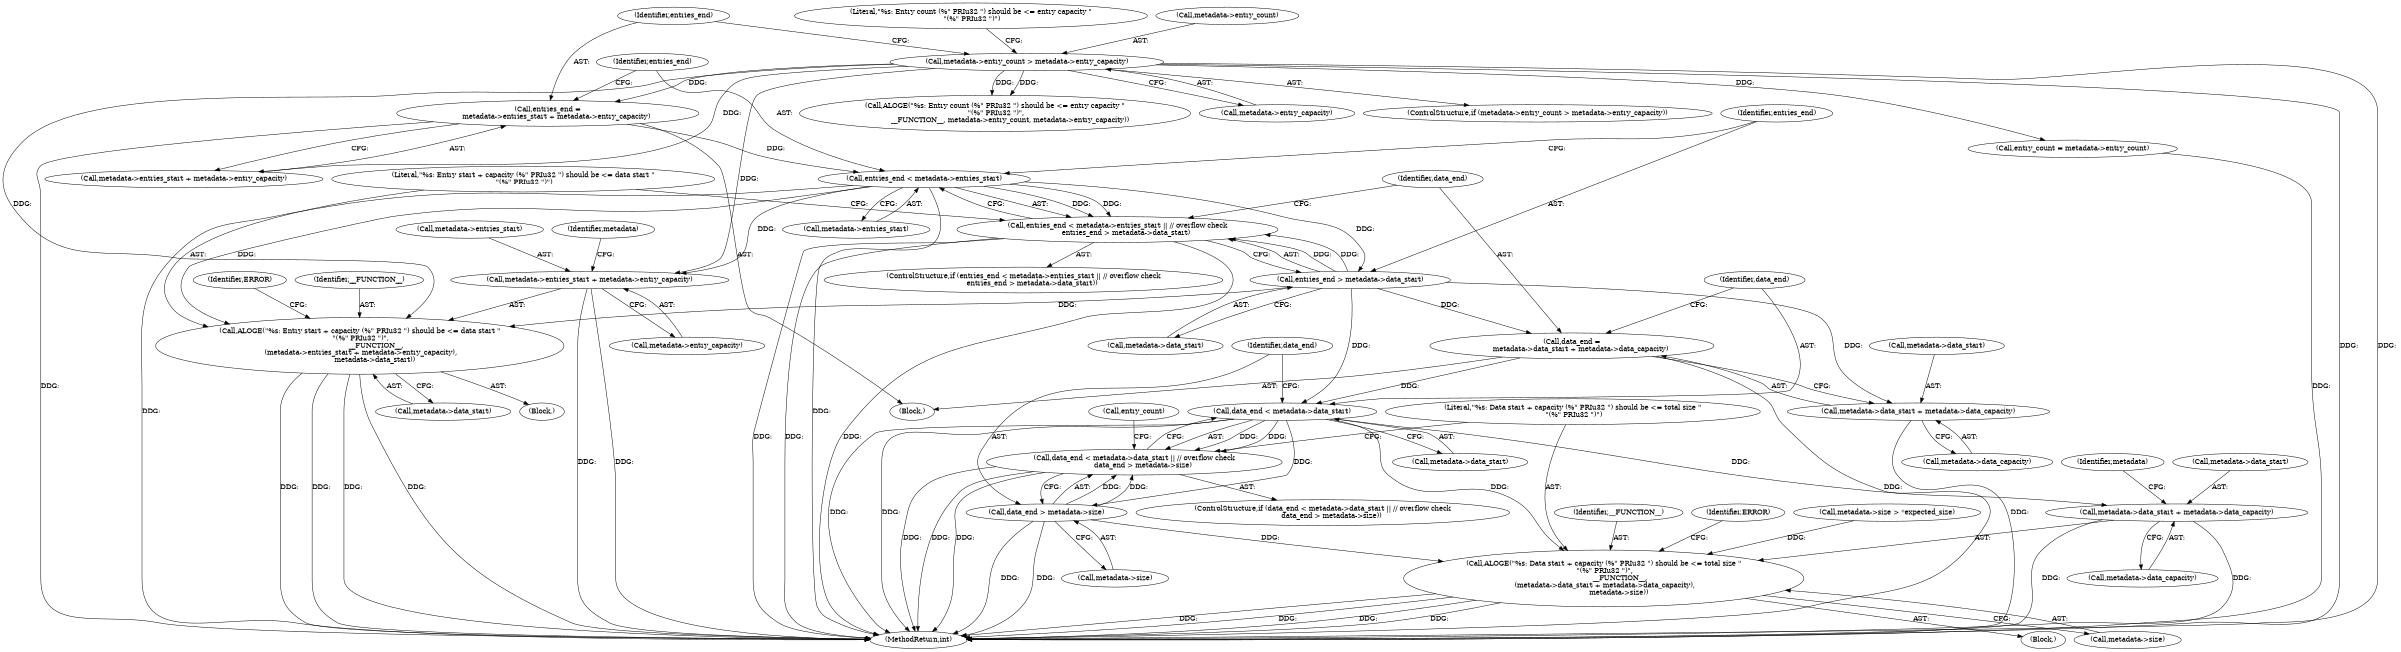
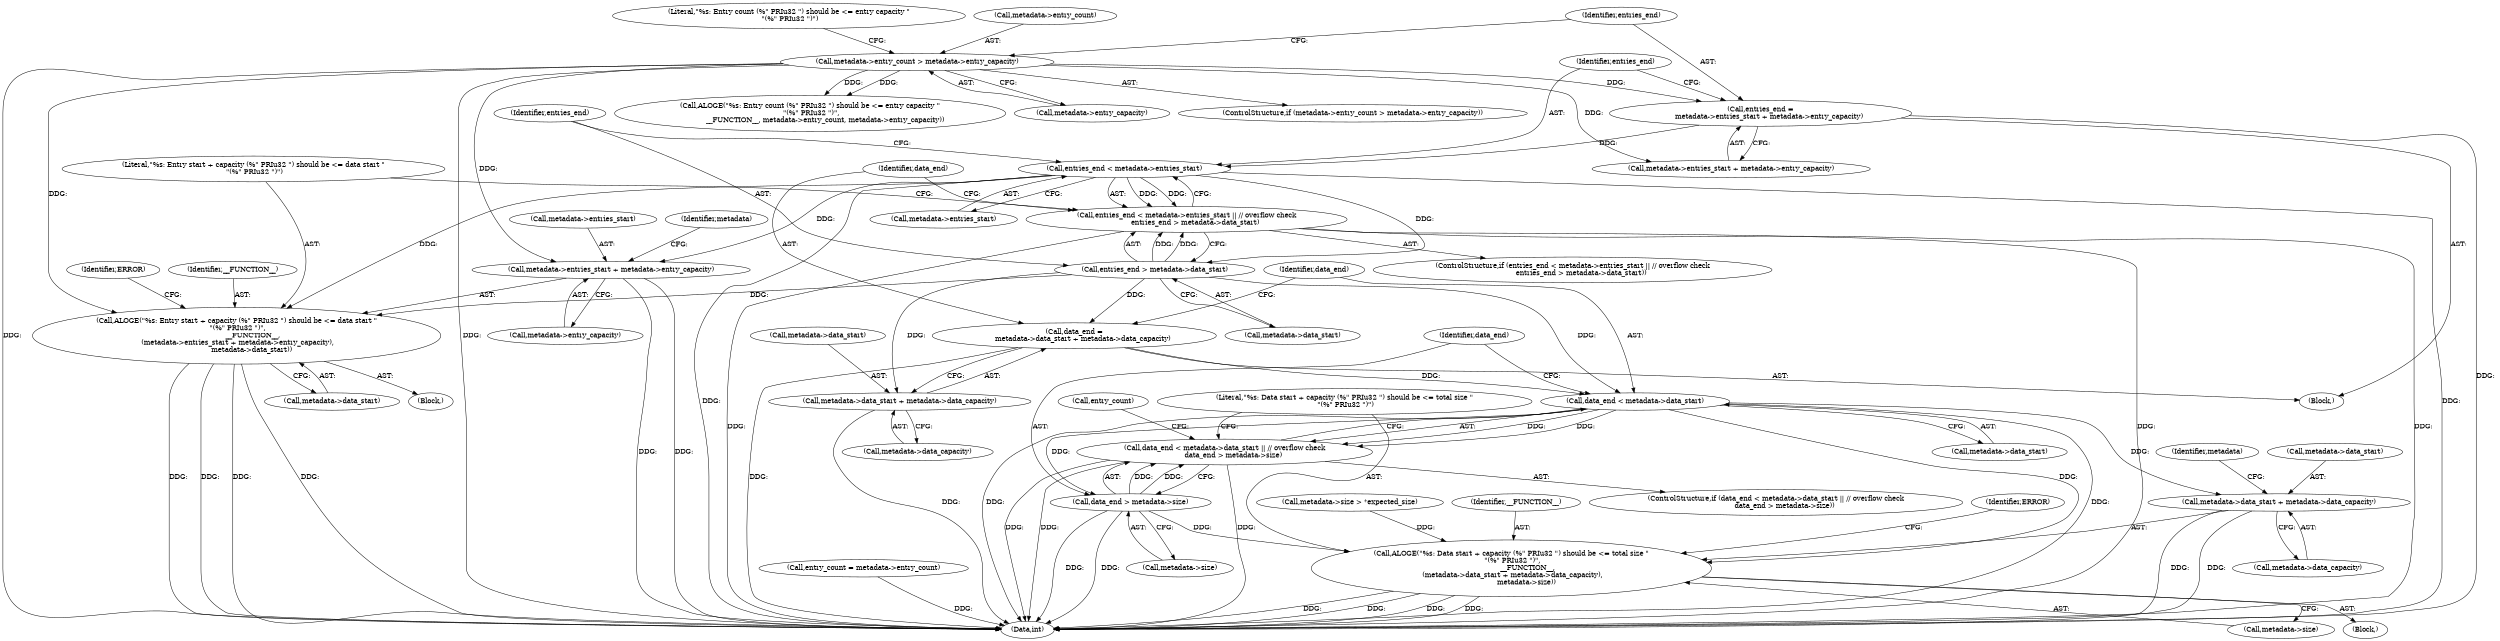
edge "(Call,metadata->entry_count > metadata->entry_capacity)" -> "(Call,entry_count = metadata->entry_count)": removed, label "DDG:"
node "(MethodReturn,int)": label "(MethodReturn,int)" -> "(Data,int)"
